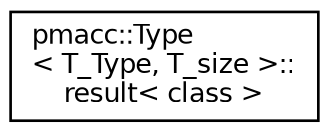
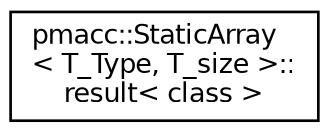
node "pmacc::Type < T_Type, T_size >:: result< class >": label "pmacc::Type < T_Type, T_size >:: result< class >" -> "pmacc::StaticArray < T_Type, T_size >:: result< class >"
